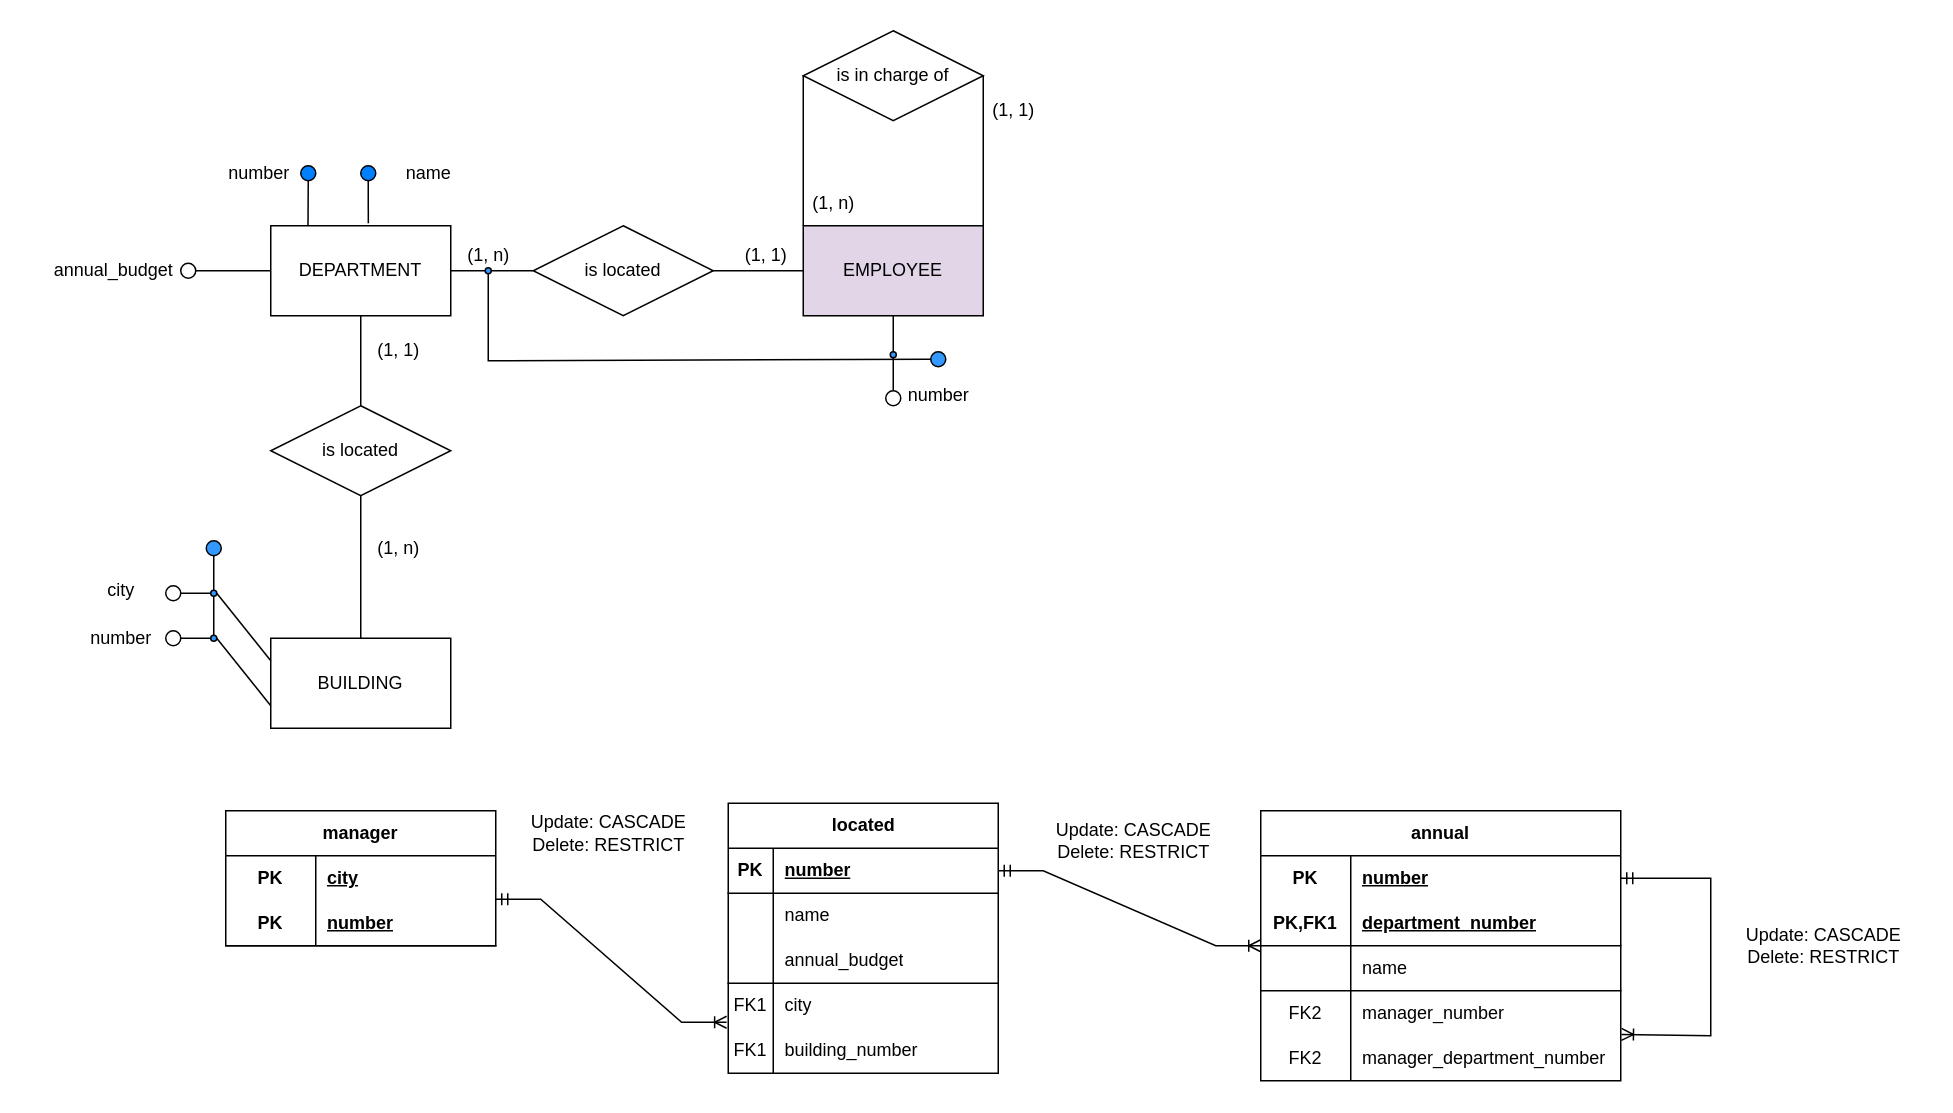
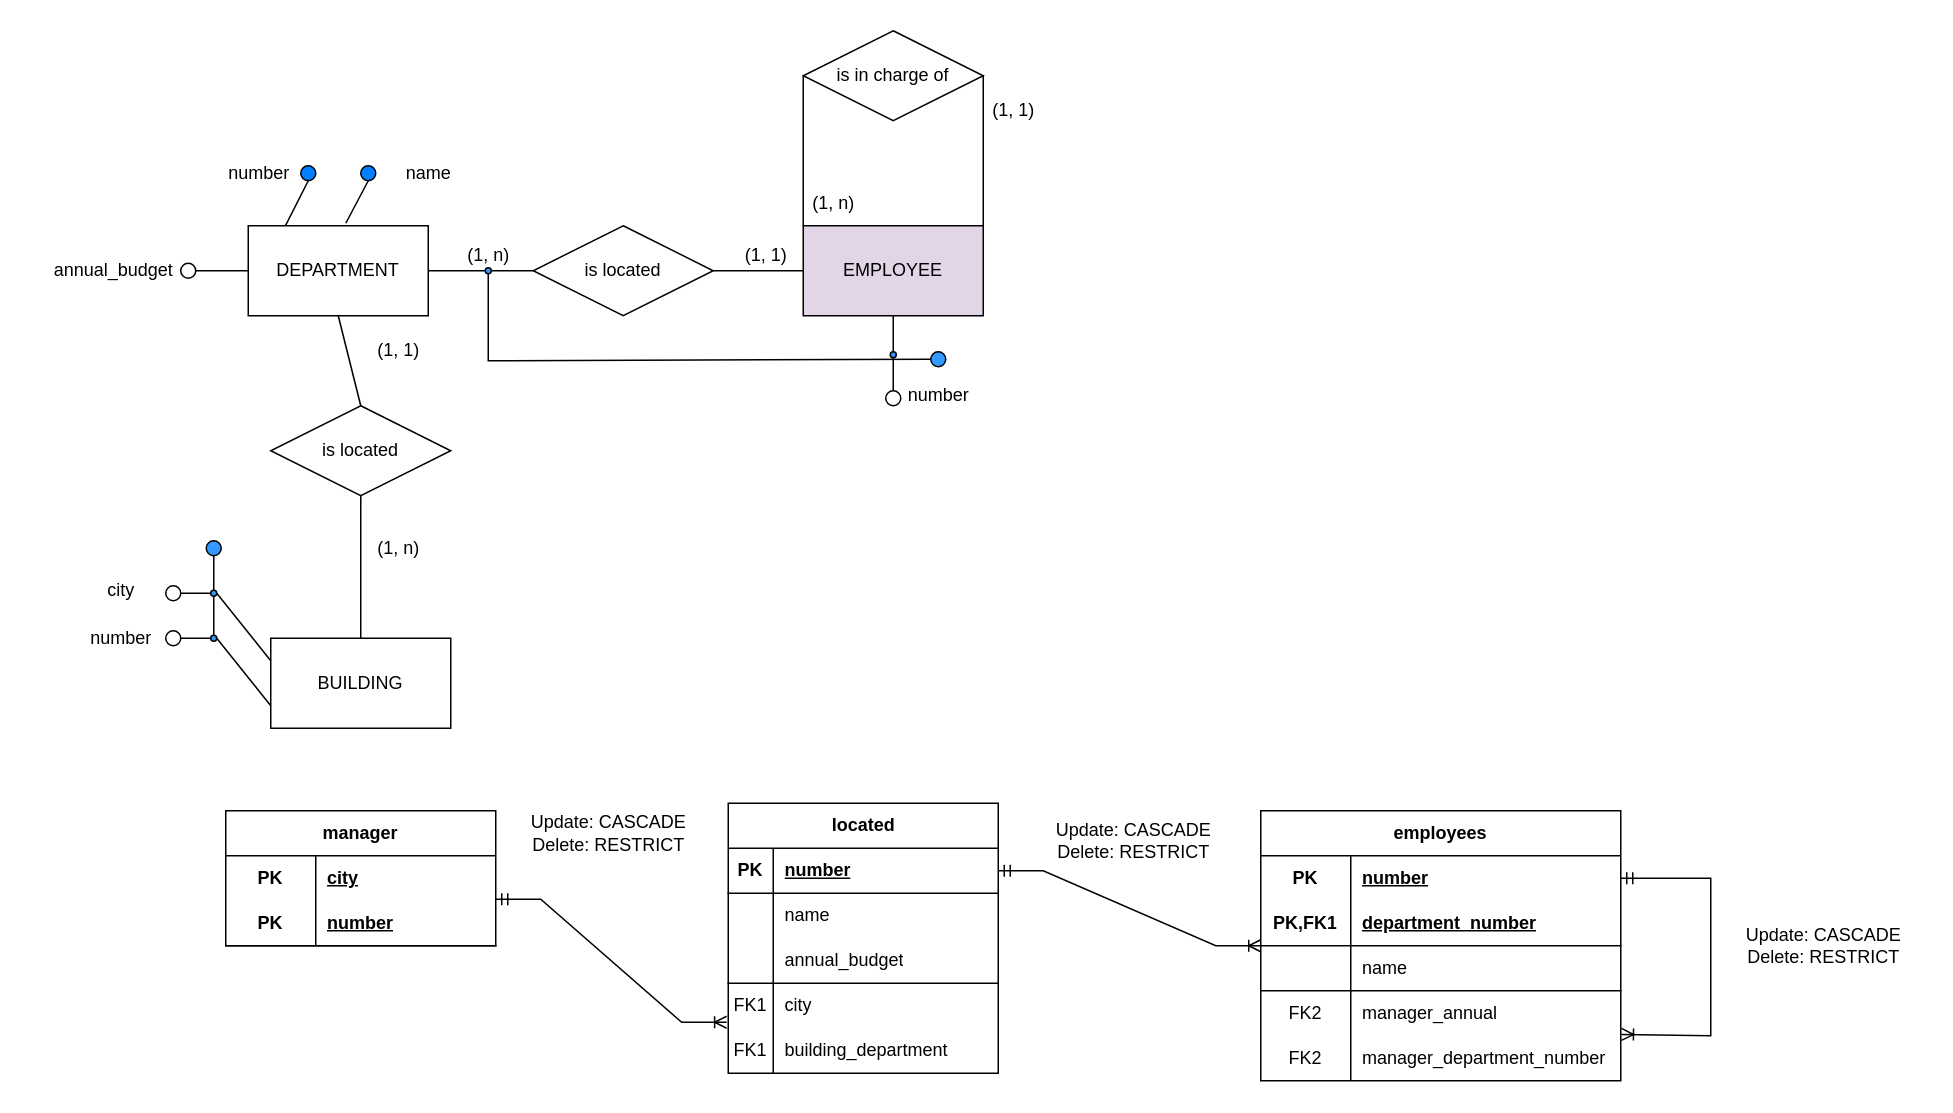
node "DEPARTMENT": moved (361, 271) -> (338, 271)
node "annual": label "annual" -> "employees"
node "manager_number": label "manager_number" -> "manager_annual"
node "building_number": label "building_number" -> "building_department"
